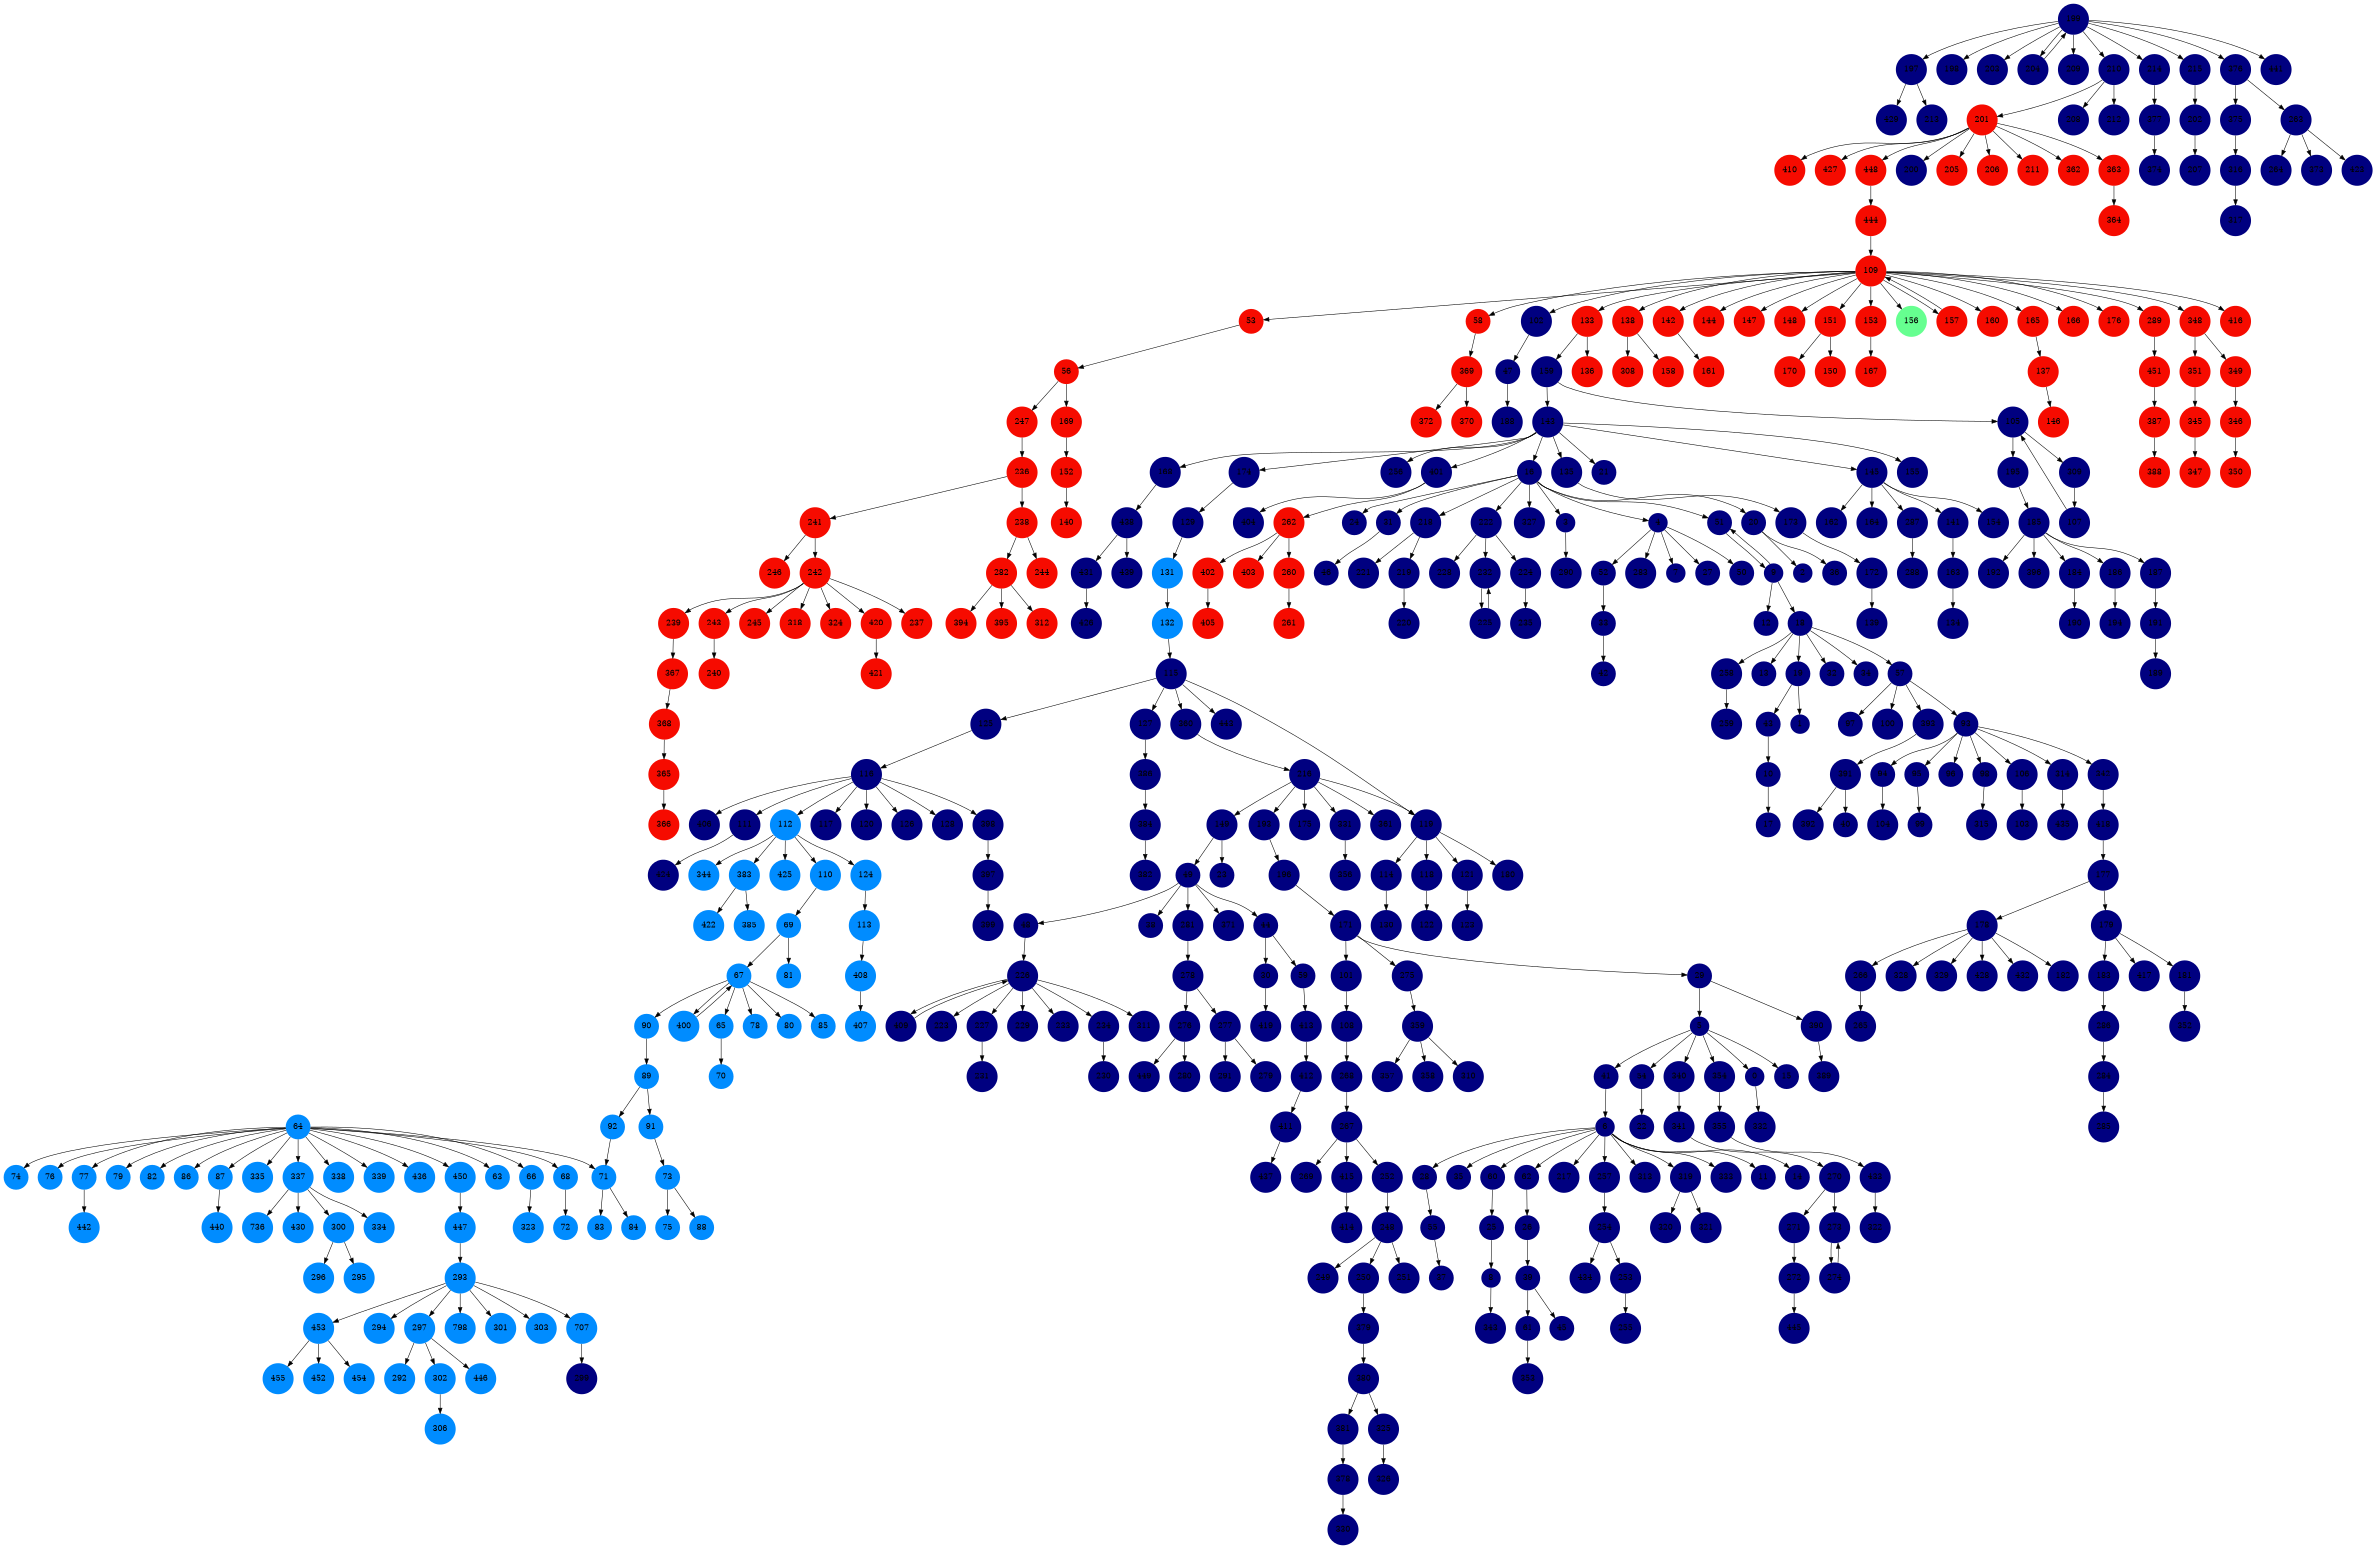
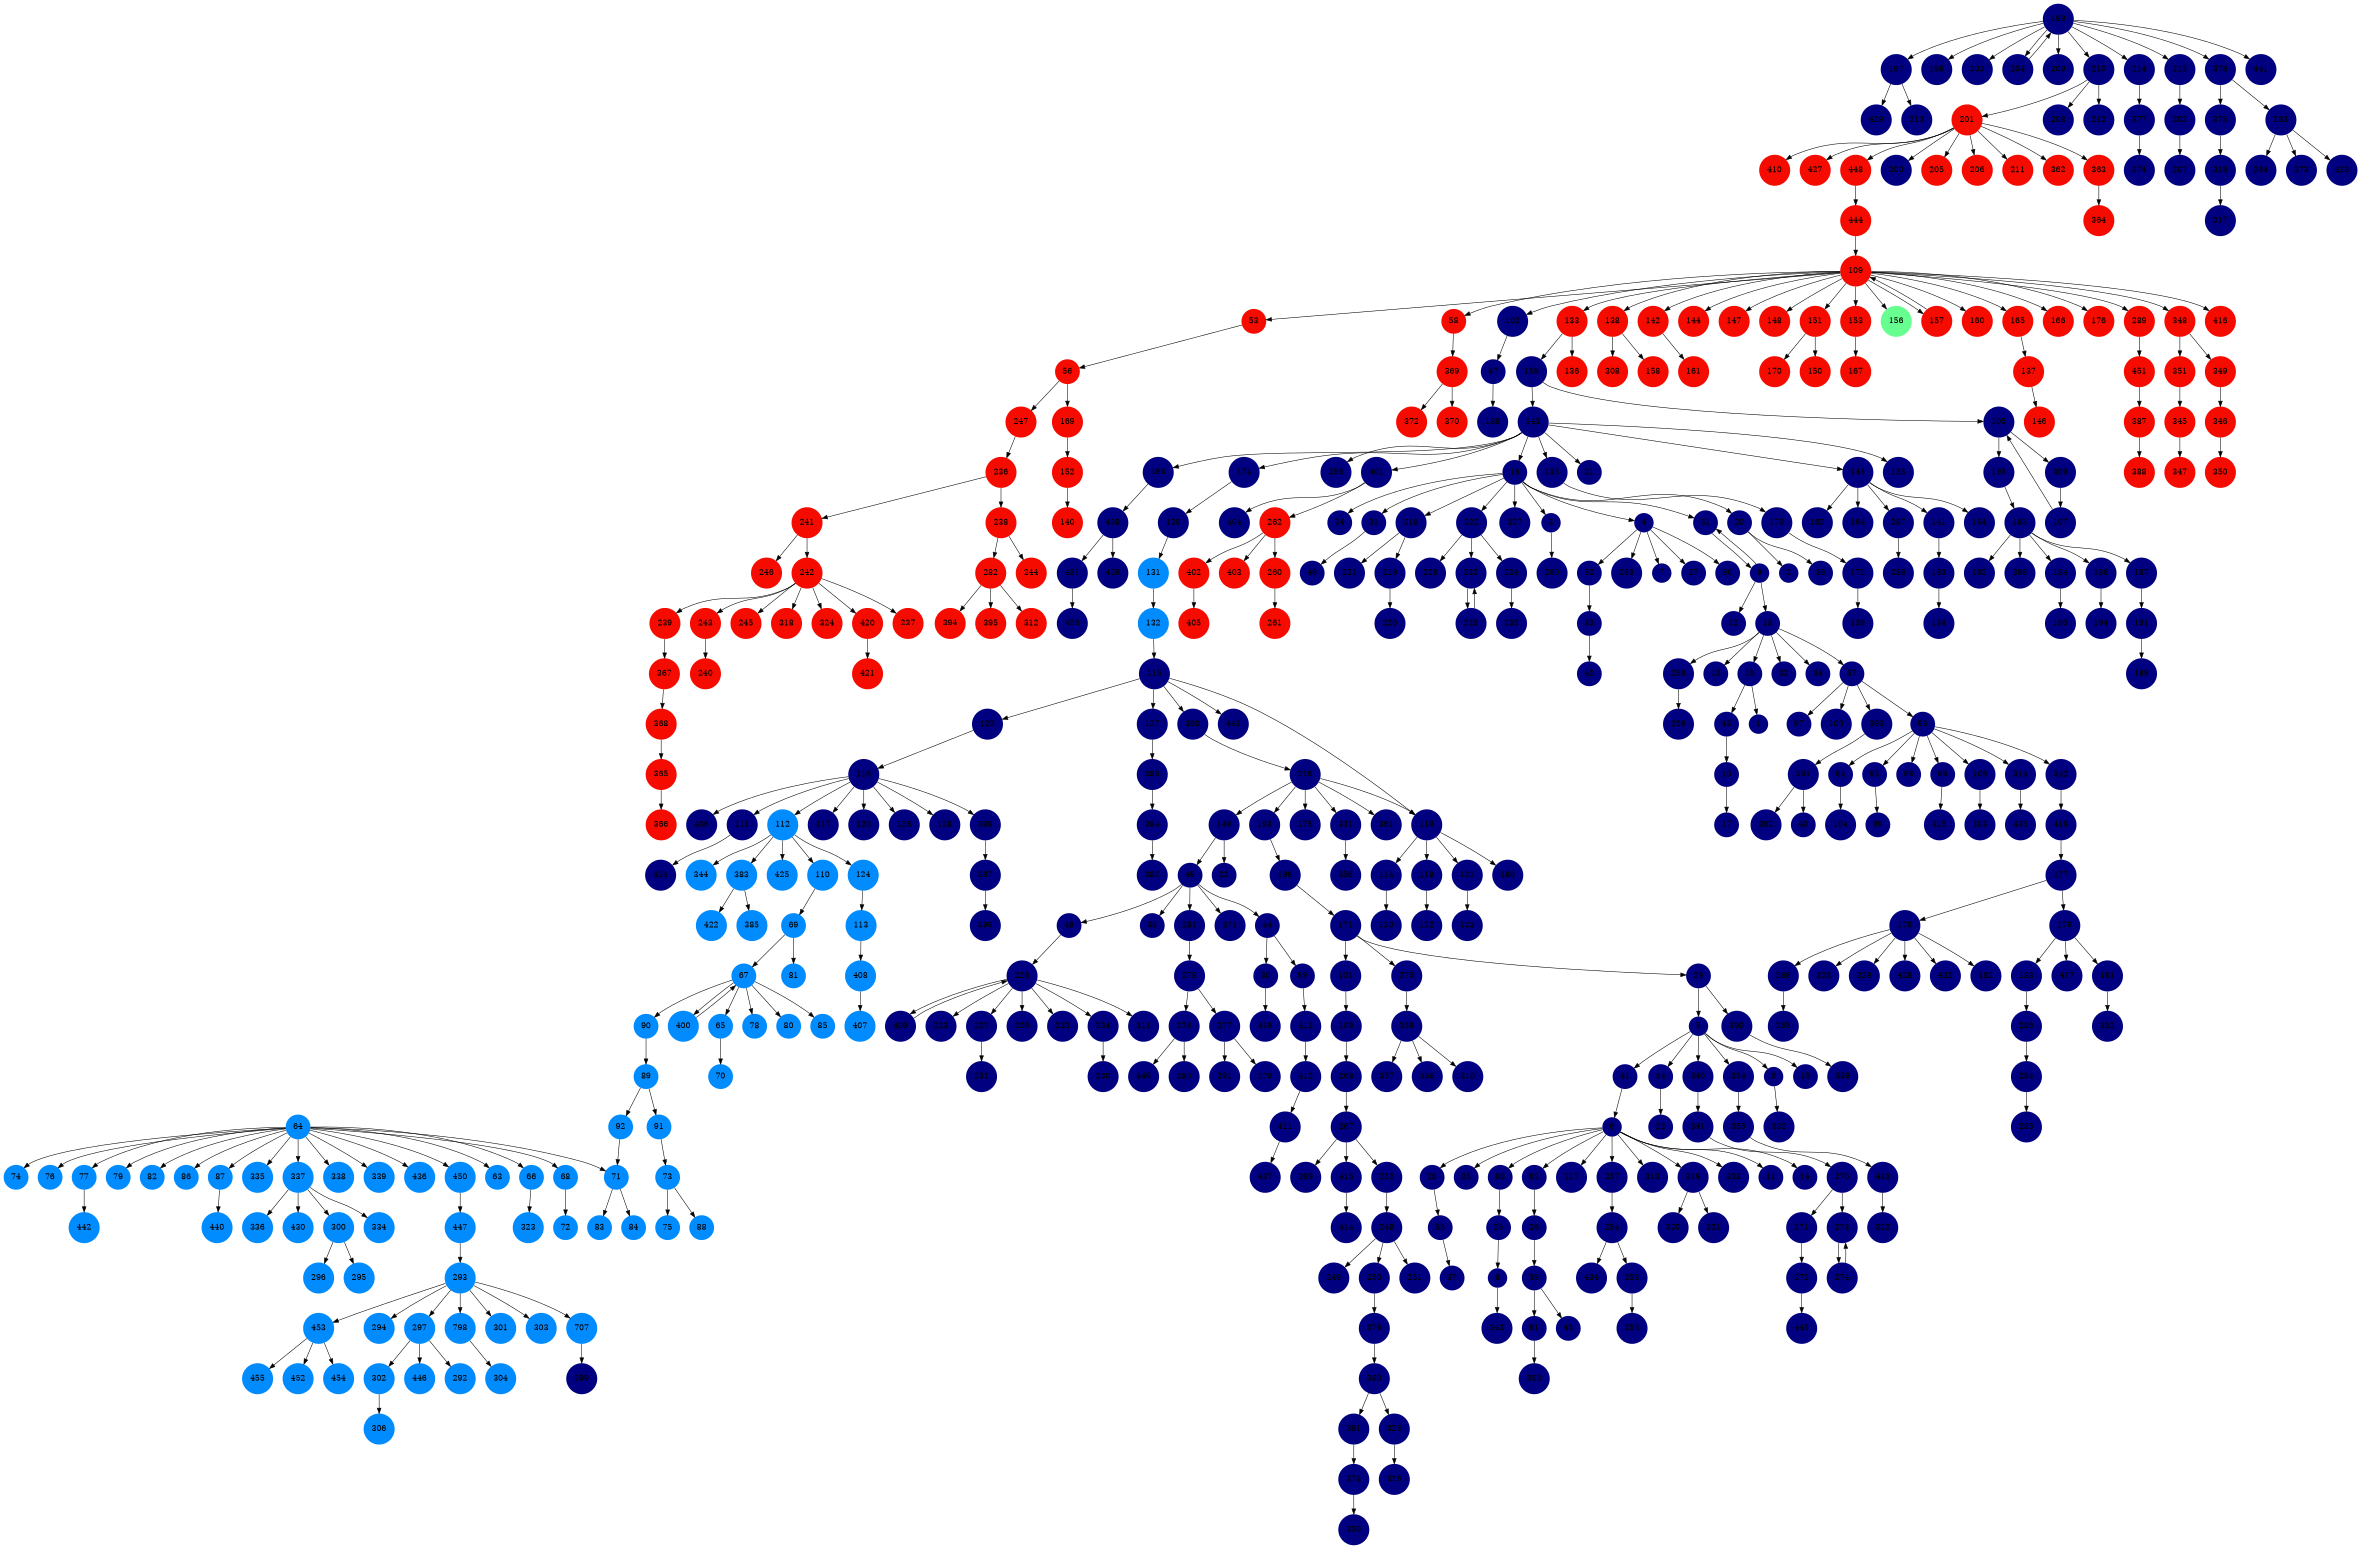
node "736": label "736" -> "336"
node "304": added
